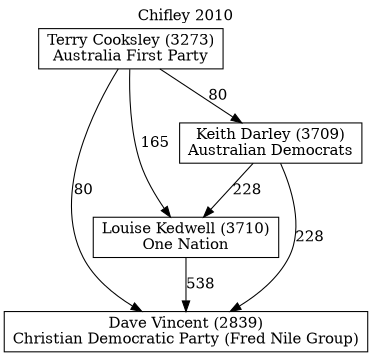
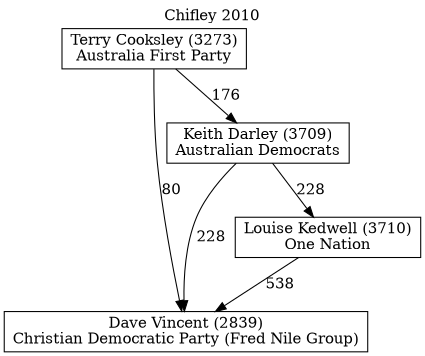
edge "Terry Cooksley (3273) Australia First Party" -> "Keith Darley (3709) Australian Democrats": label "80" -> "176"
edge "Terry Cooksley (3273) Australia First Party" -> "Louise Kedwell (3710) One Nation": removed, label "165"
